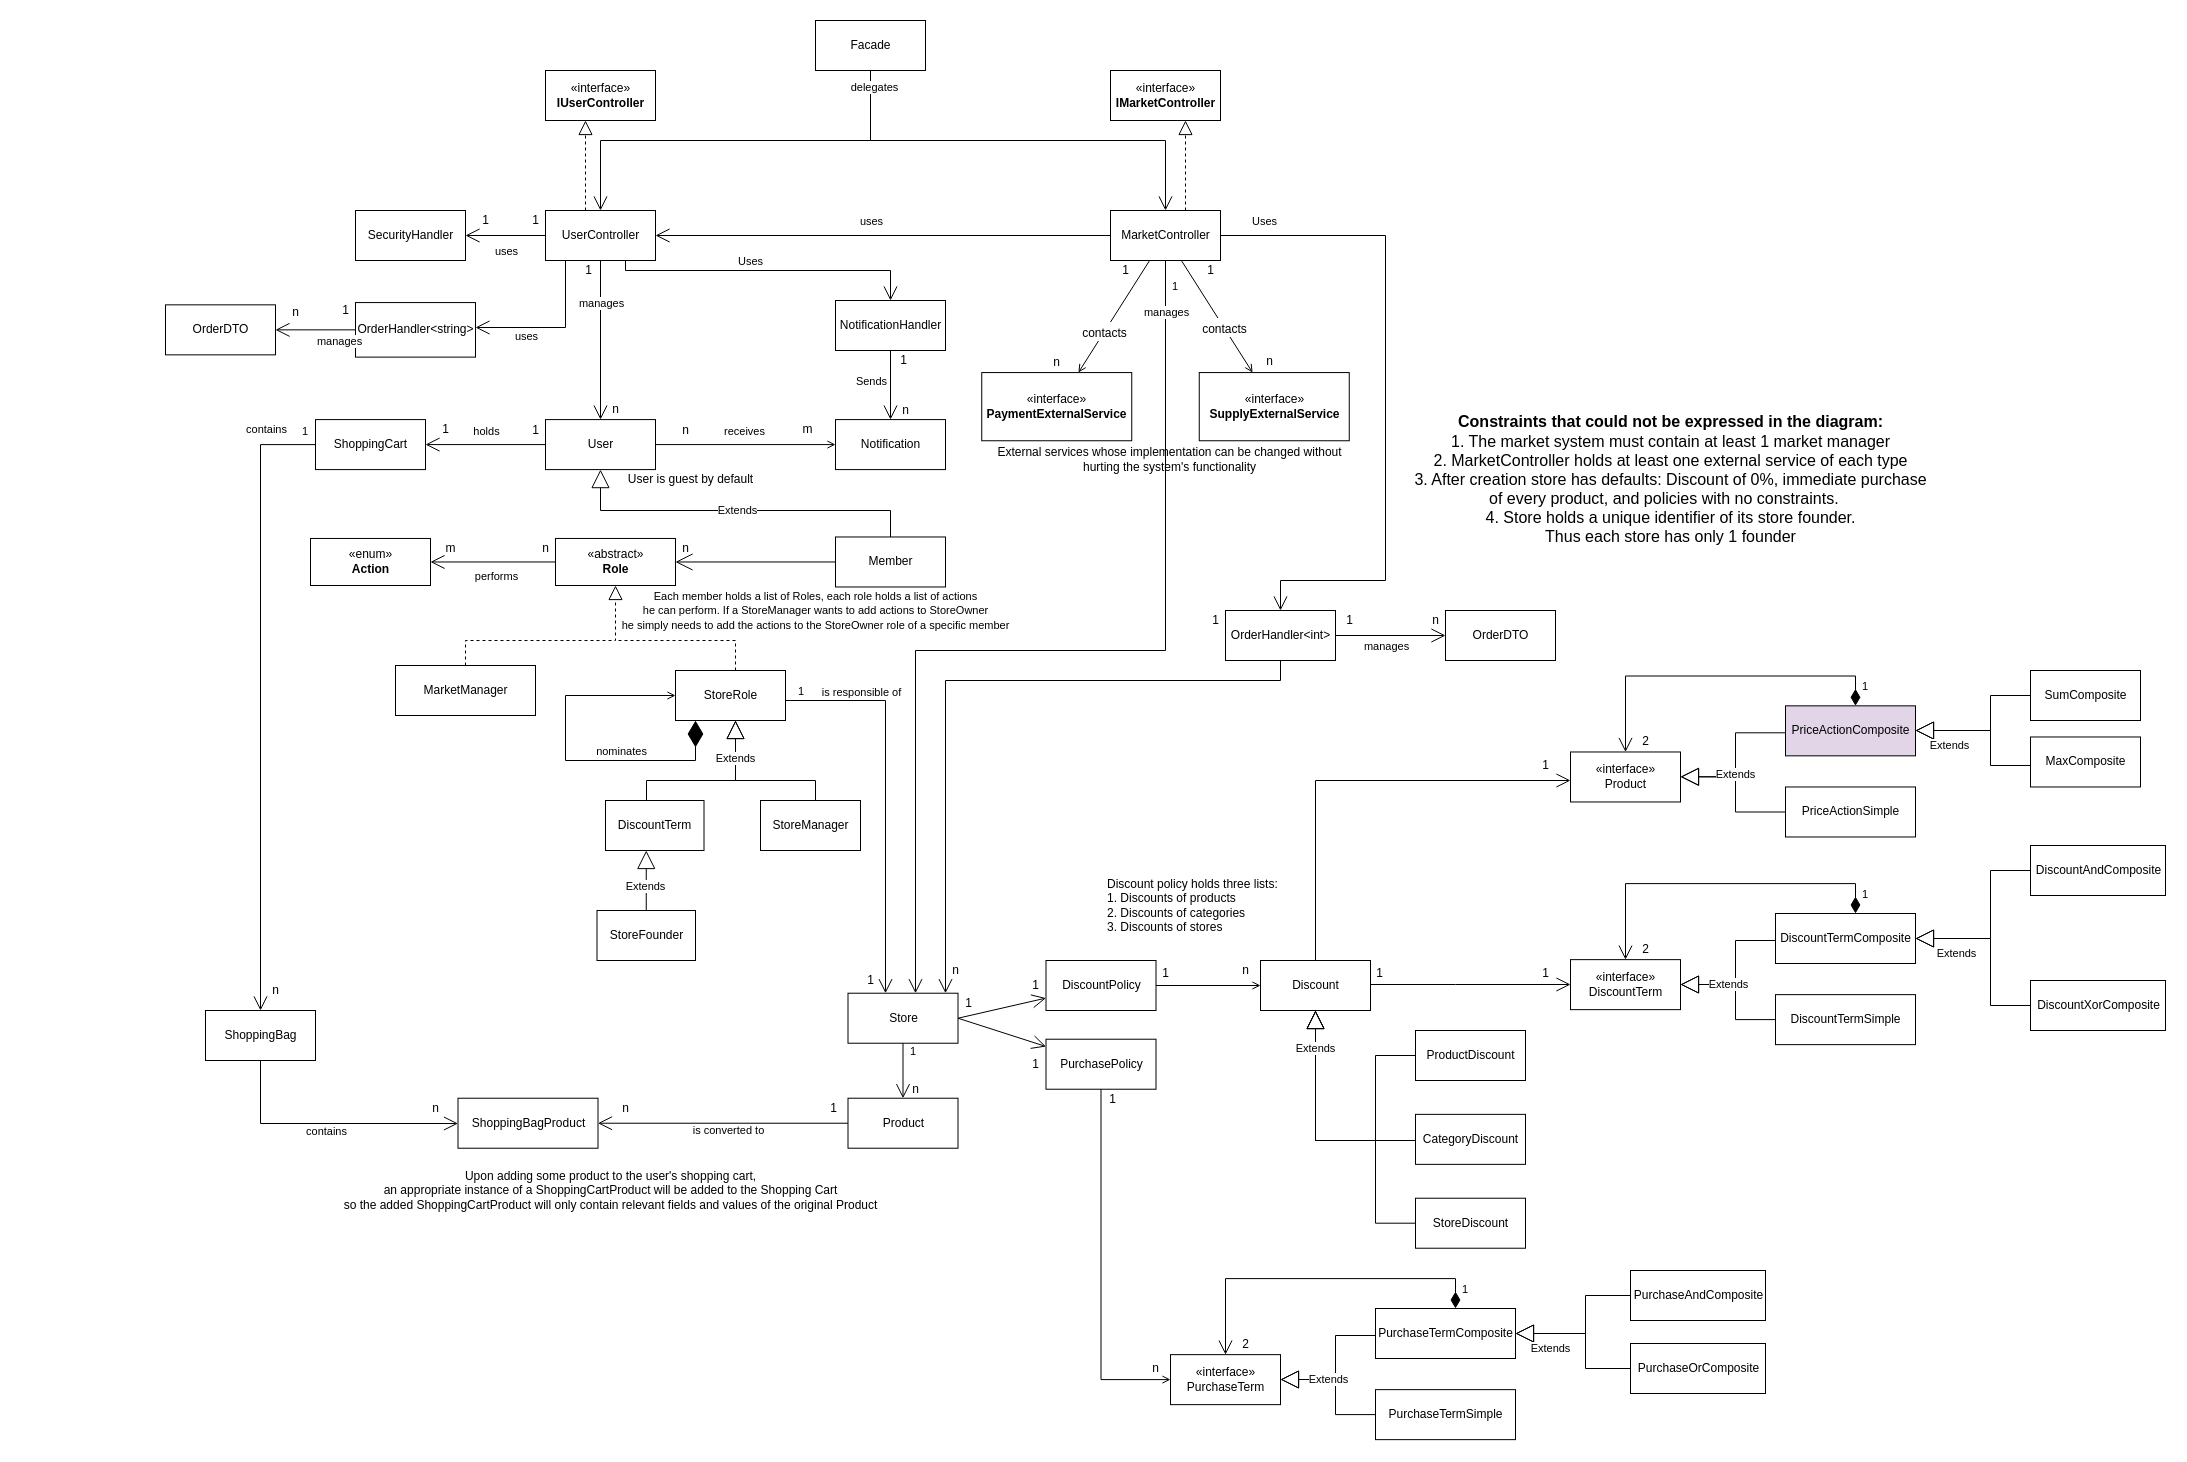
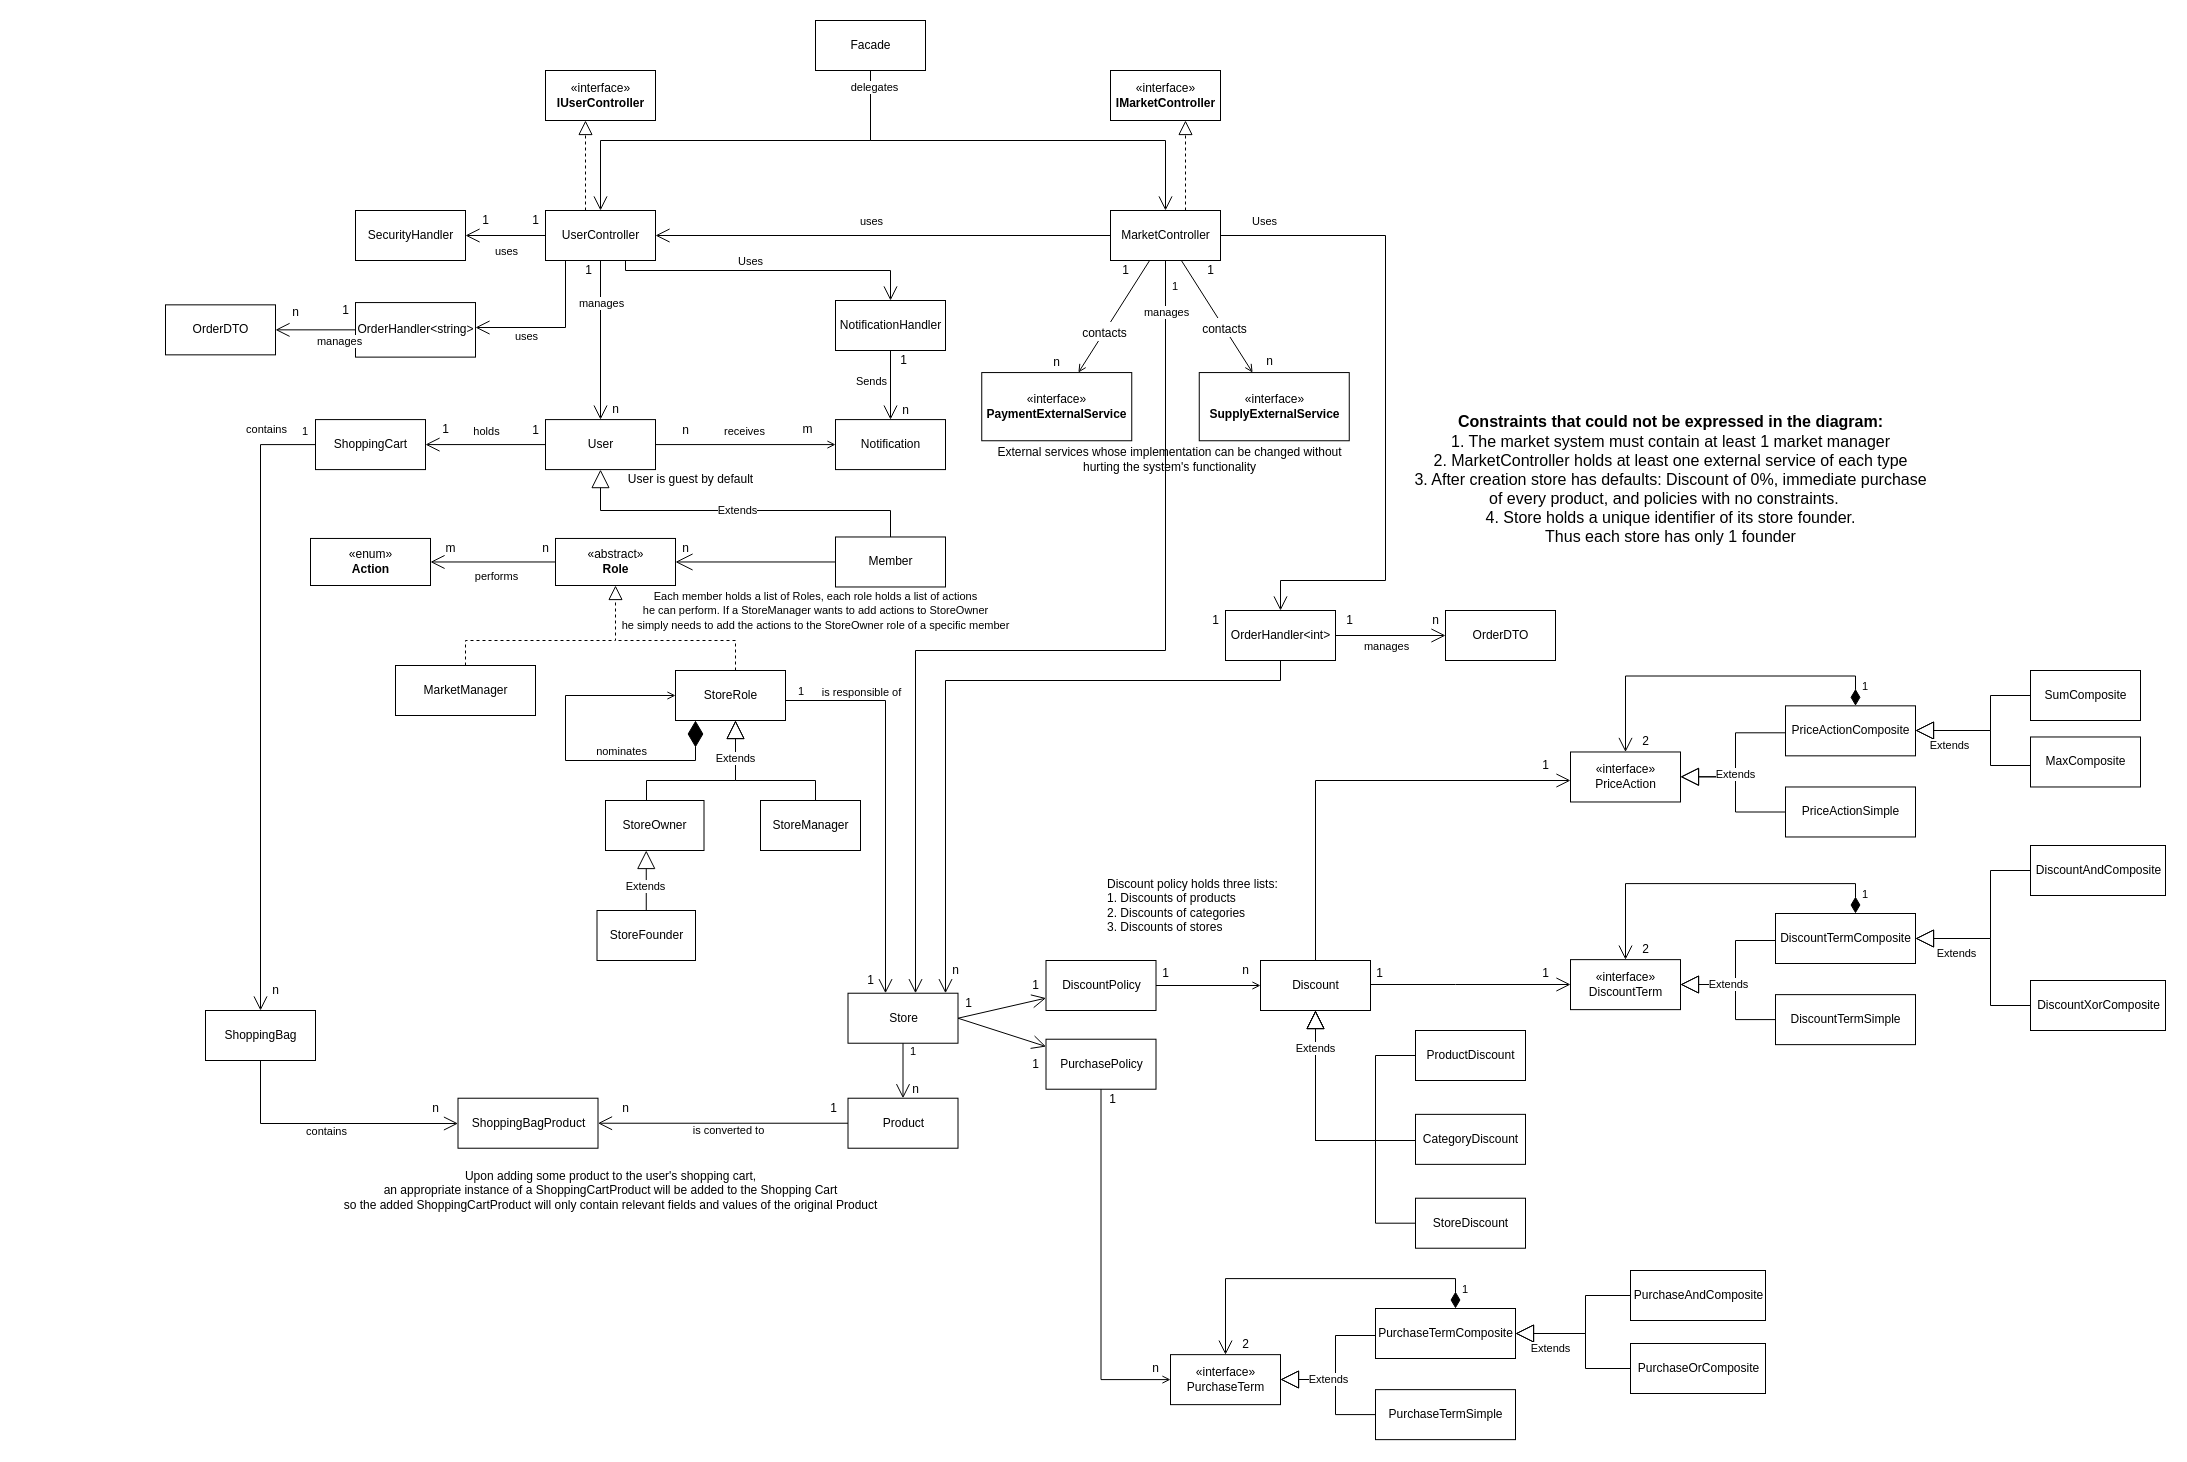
node "PriceActionComposite": fillcolor #e1d5e7 -> #ffffff
node "«interface» Product": label "«interface» Product" -> "«interface» PriceAction"
node "DiscountTerm": label "DiscountTerm" -> "StoreOwner"
